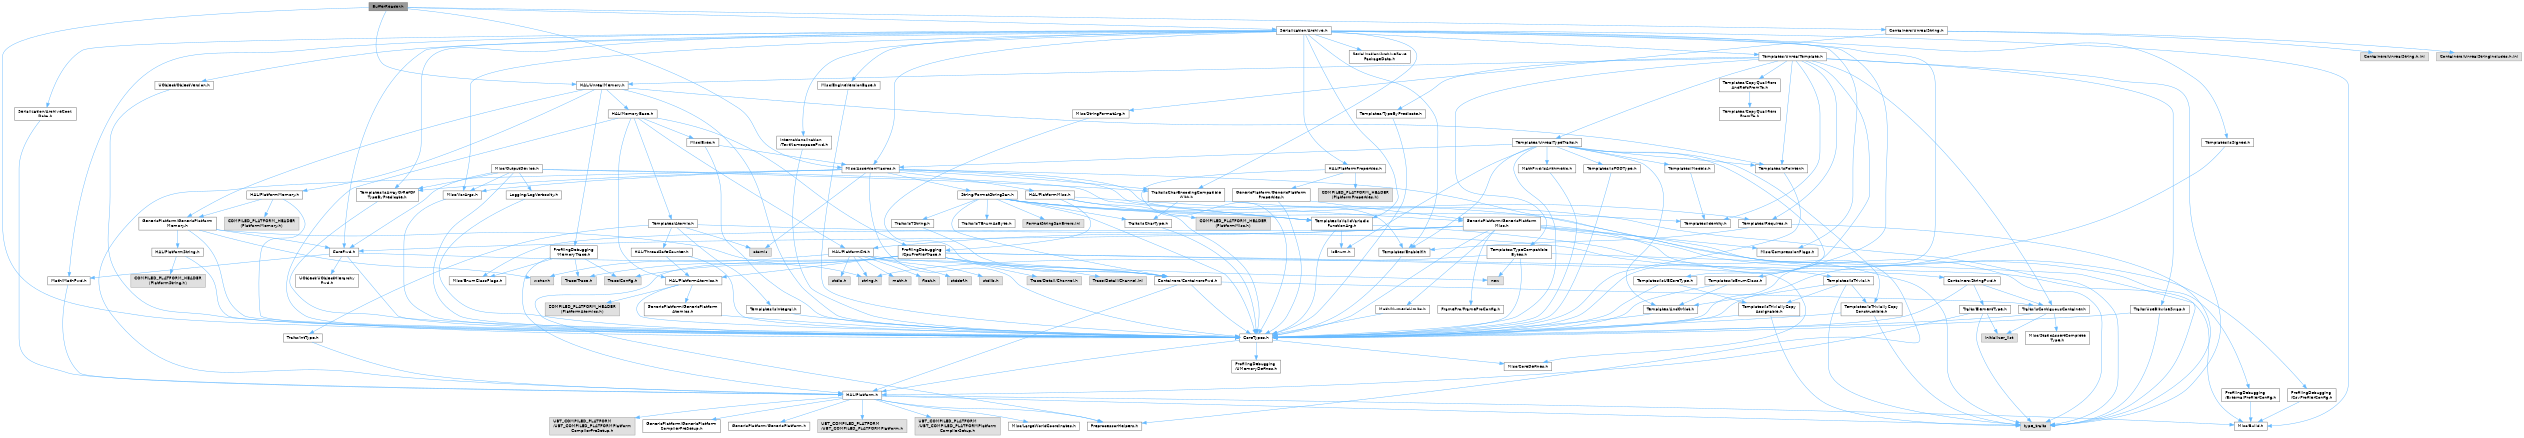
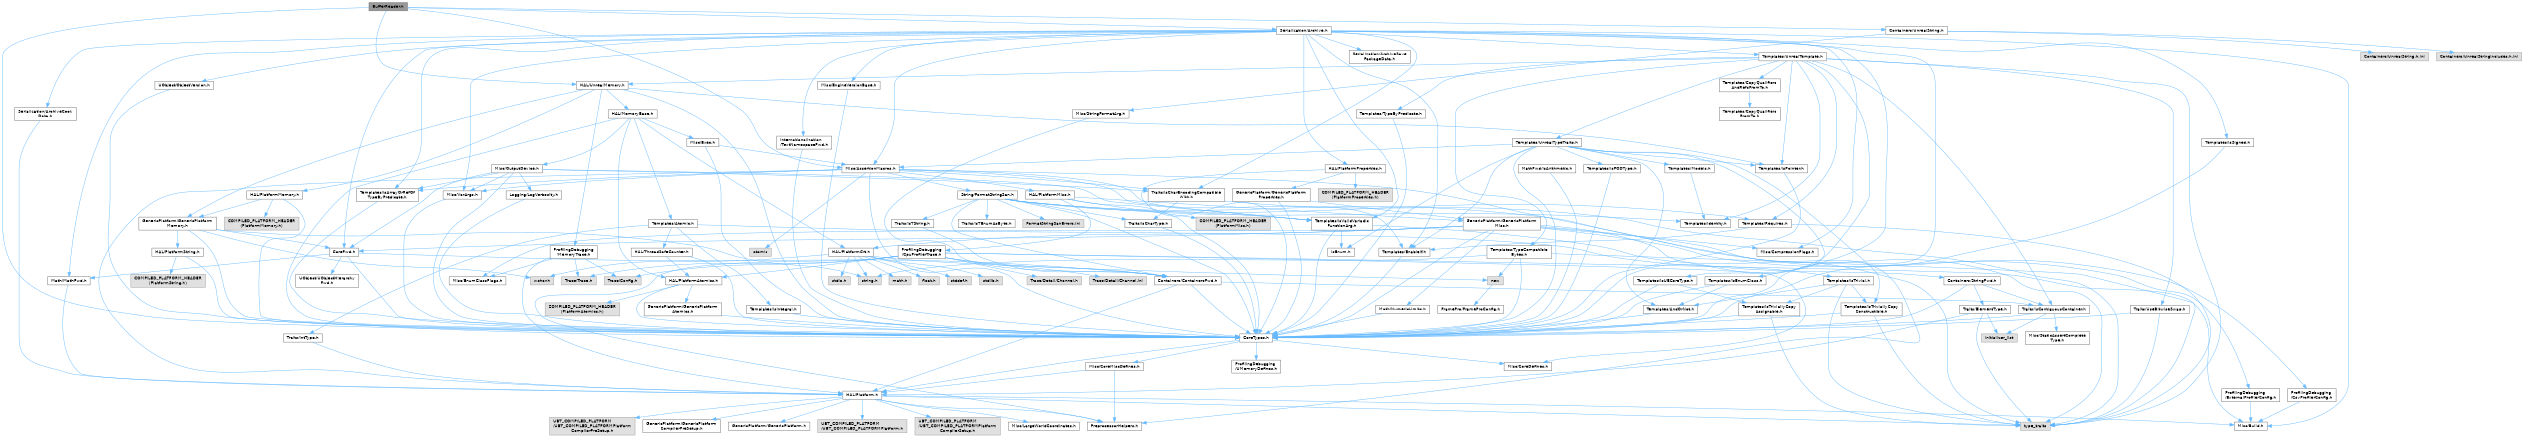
edge "Templates/UnrealTypeTraits.h" -> "MathFwd/IsArithmetic.h": removed
edge "HAL/MemoryBase.h" -> "ProfilingDebugging /CpuProfilerTrace.h": now "HAL/MemoryBase.h" -> "Misc/OutputDevice.h"
edge "Templates/Atomic.h" -> "atomic": removed
edge "GenericPlatform/GenericPlatform Misc.h" -> "FramePro/FrameProConfig.h": now "new" -> "FramePro/FrameProConfig.h"
node "Misc/CoreMiscDefines.h": added
